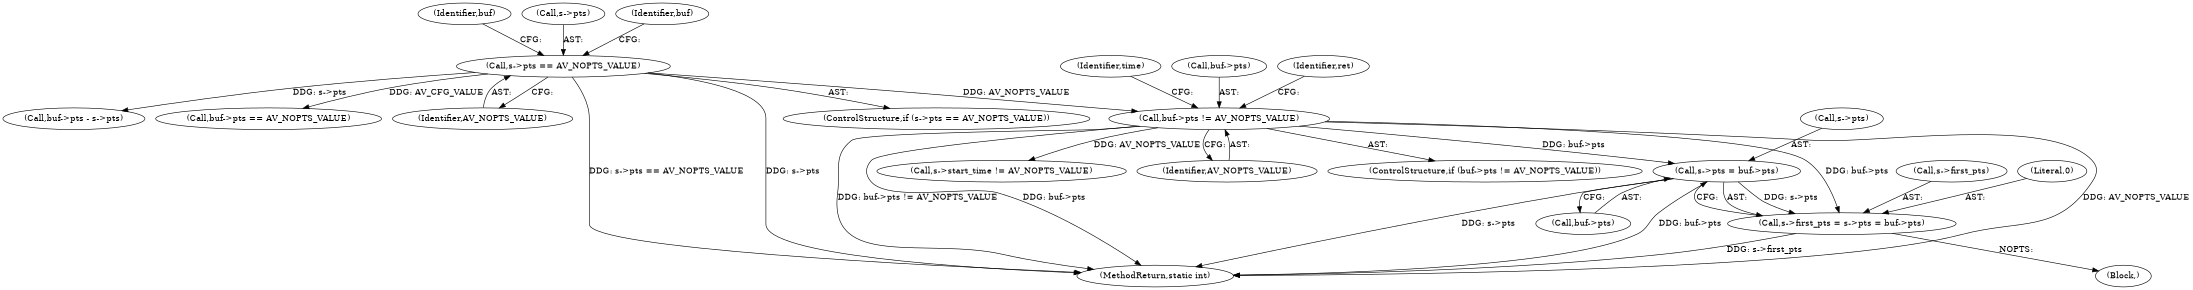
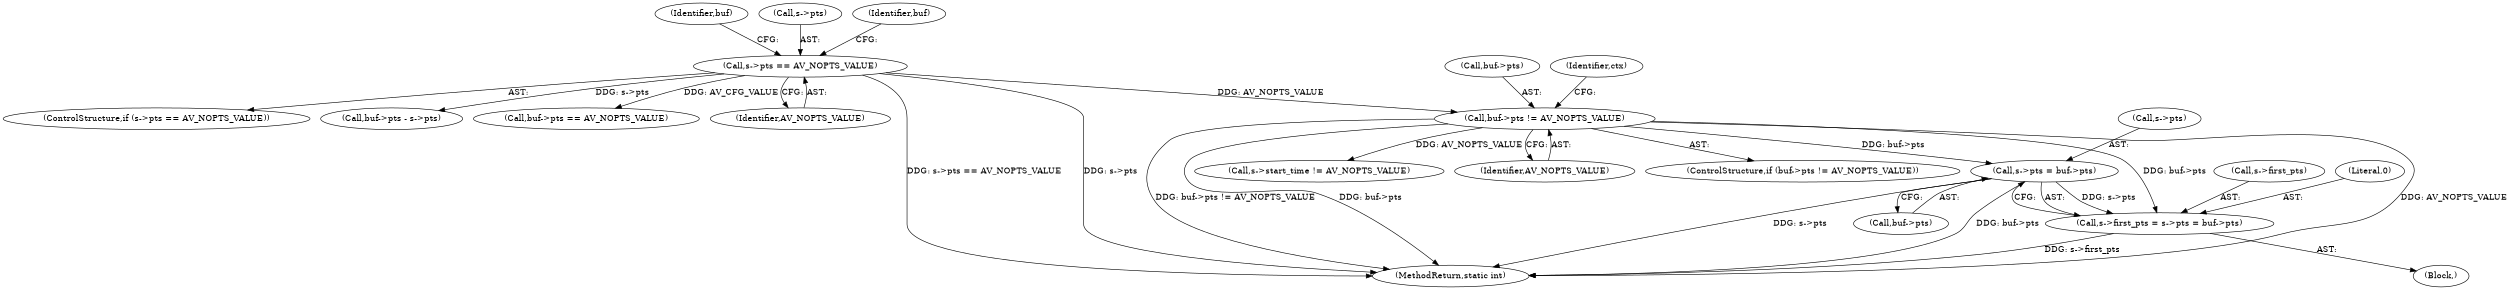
node "(Identifier,time)": label "(Identifier,time)" -> "(Identifier,ctx)"
node "(Identifier,ret)": removed
edge "(Call,s->first_pts = s->pts = buf->pts)" -> "(Block,)": label "NOPTS: " -> "AST: "
